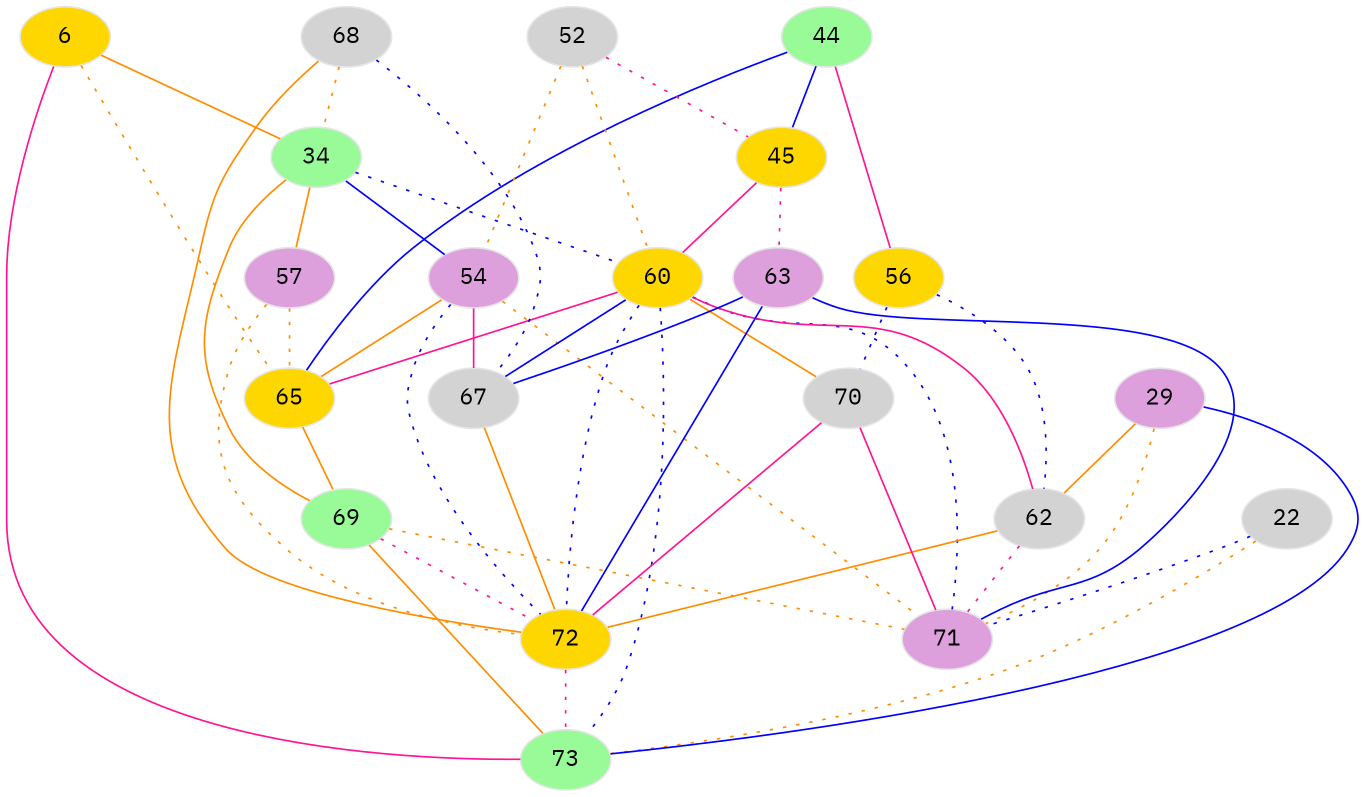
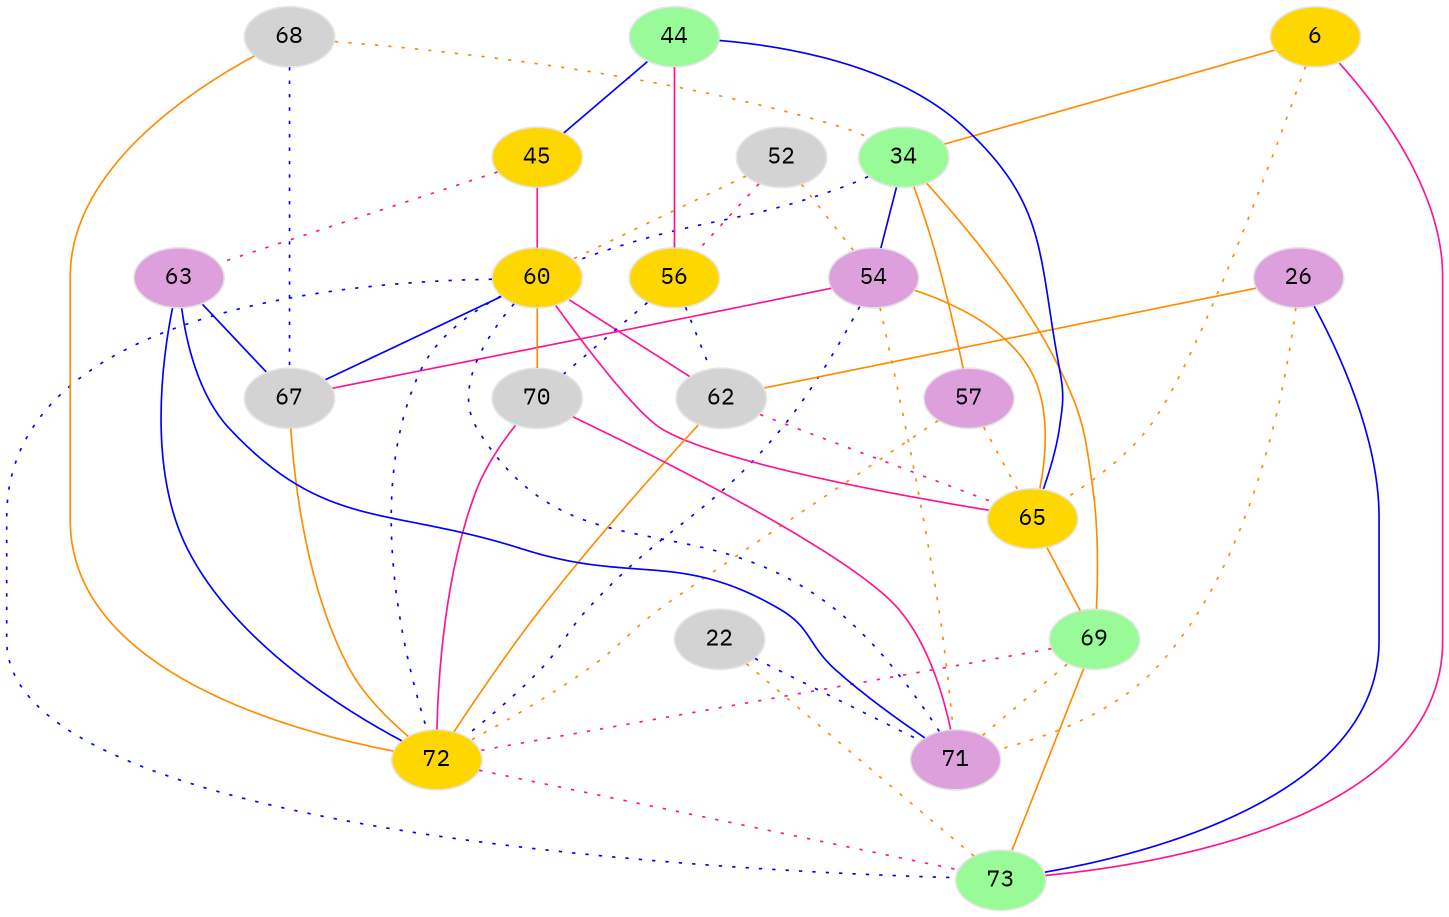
edge "52" -- "45": now "52" -- "56"
node "29": label "29" -> "26"
edge "62" -- "71": now "62" -- "65"
